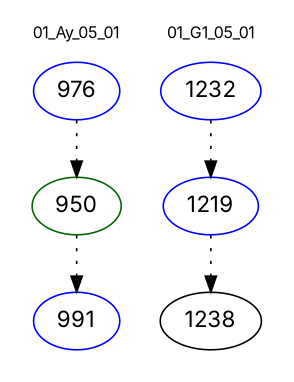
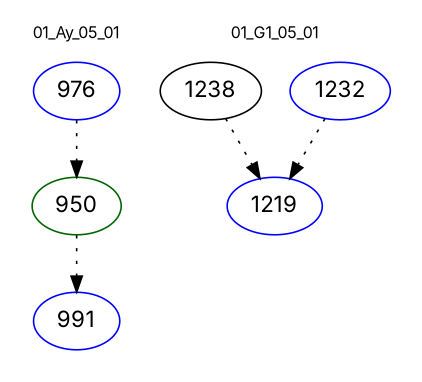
edge "1219" -> "1238": reversed
